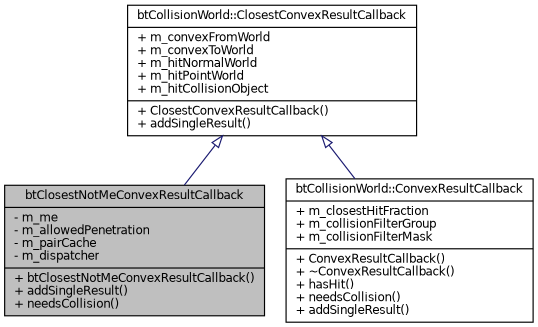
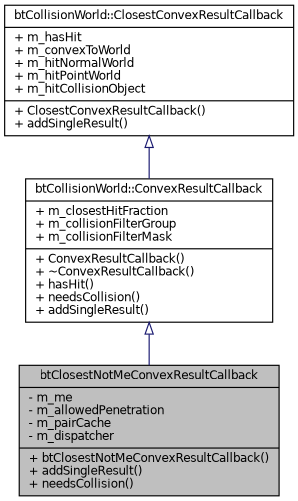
node "btCollisionWorld::ClosestConvexResultCallback": text "+ m_convexFromWorld" -> "+ m_hasHit"
edge "btClosestNotMeConvexResultCallback" -> "btCollisionWorld::ClosestConvexResultCallback": now "btClosestNotMeConvexResultCallback" -> "btCollisionWorld::ConvexResultCallback"
